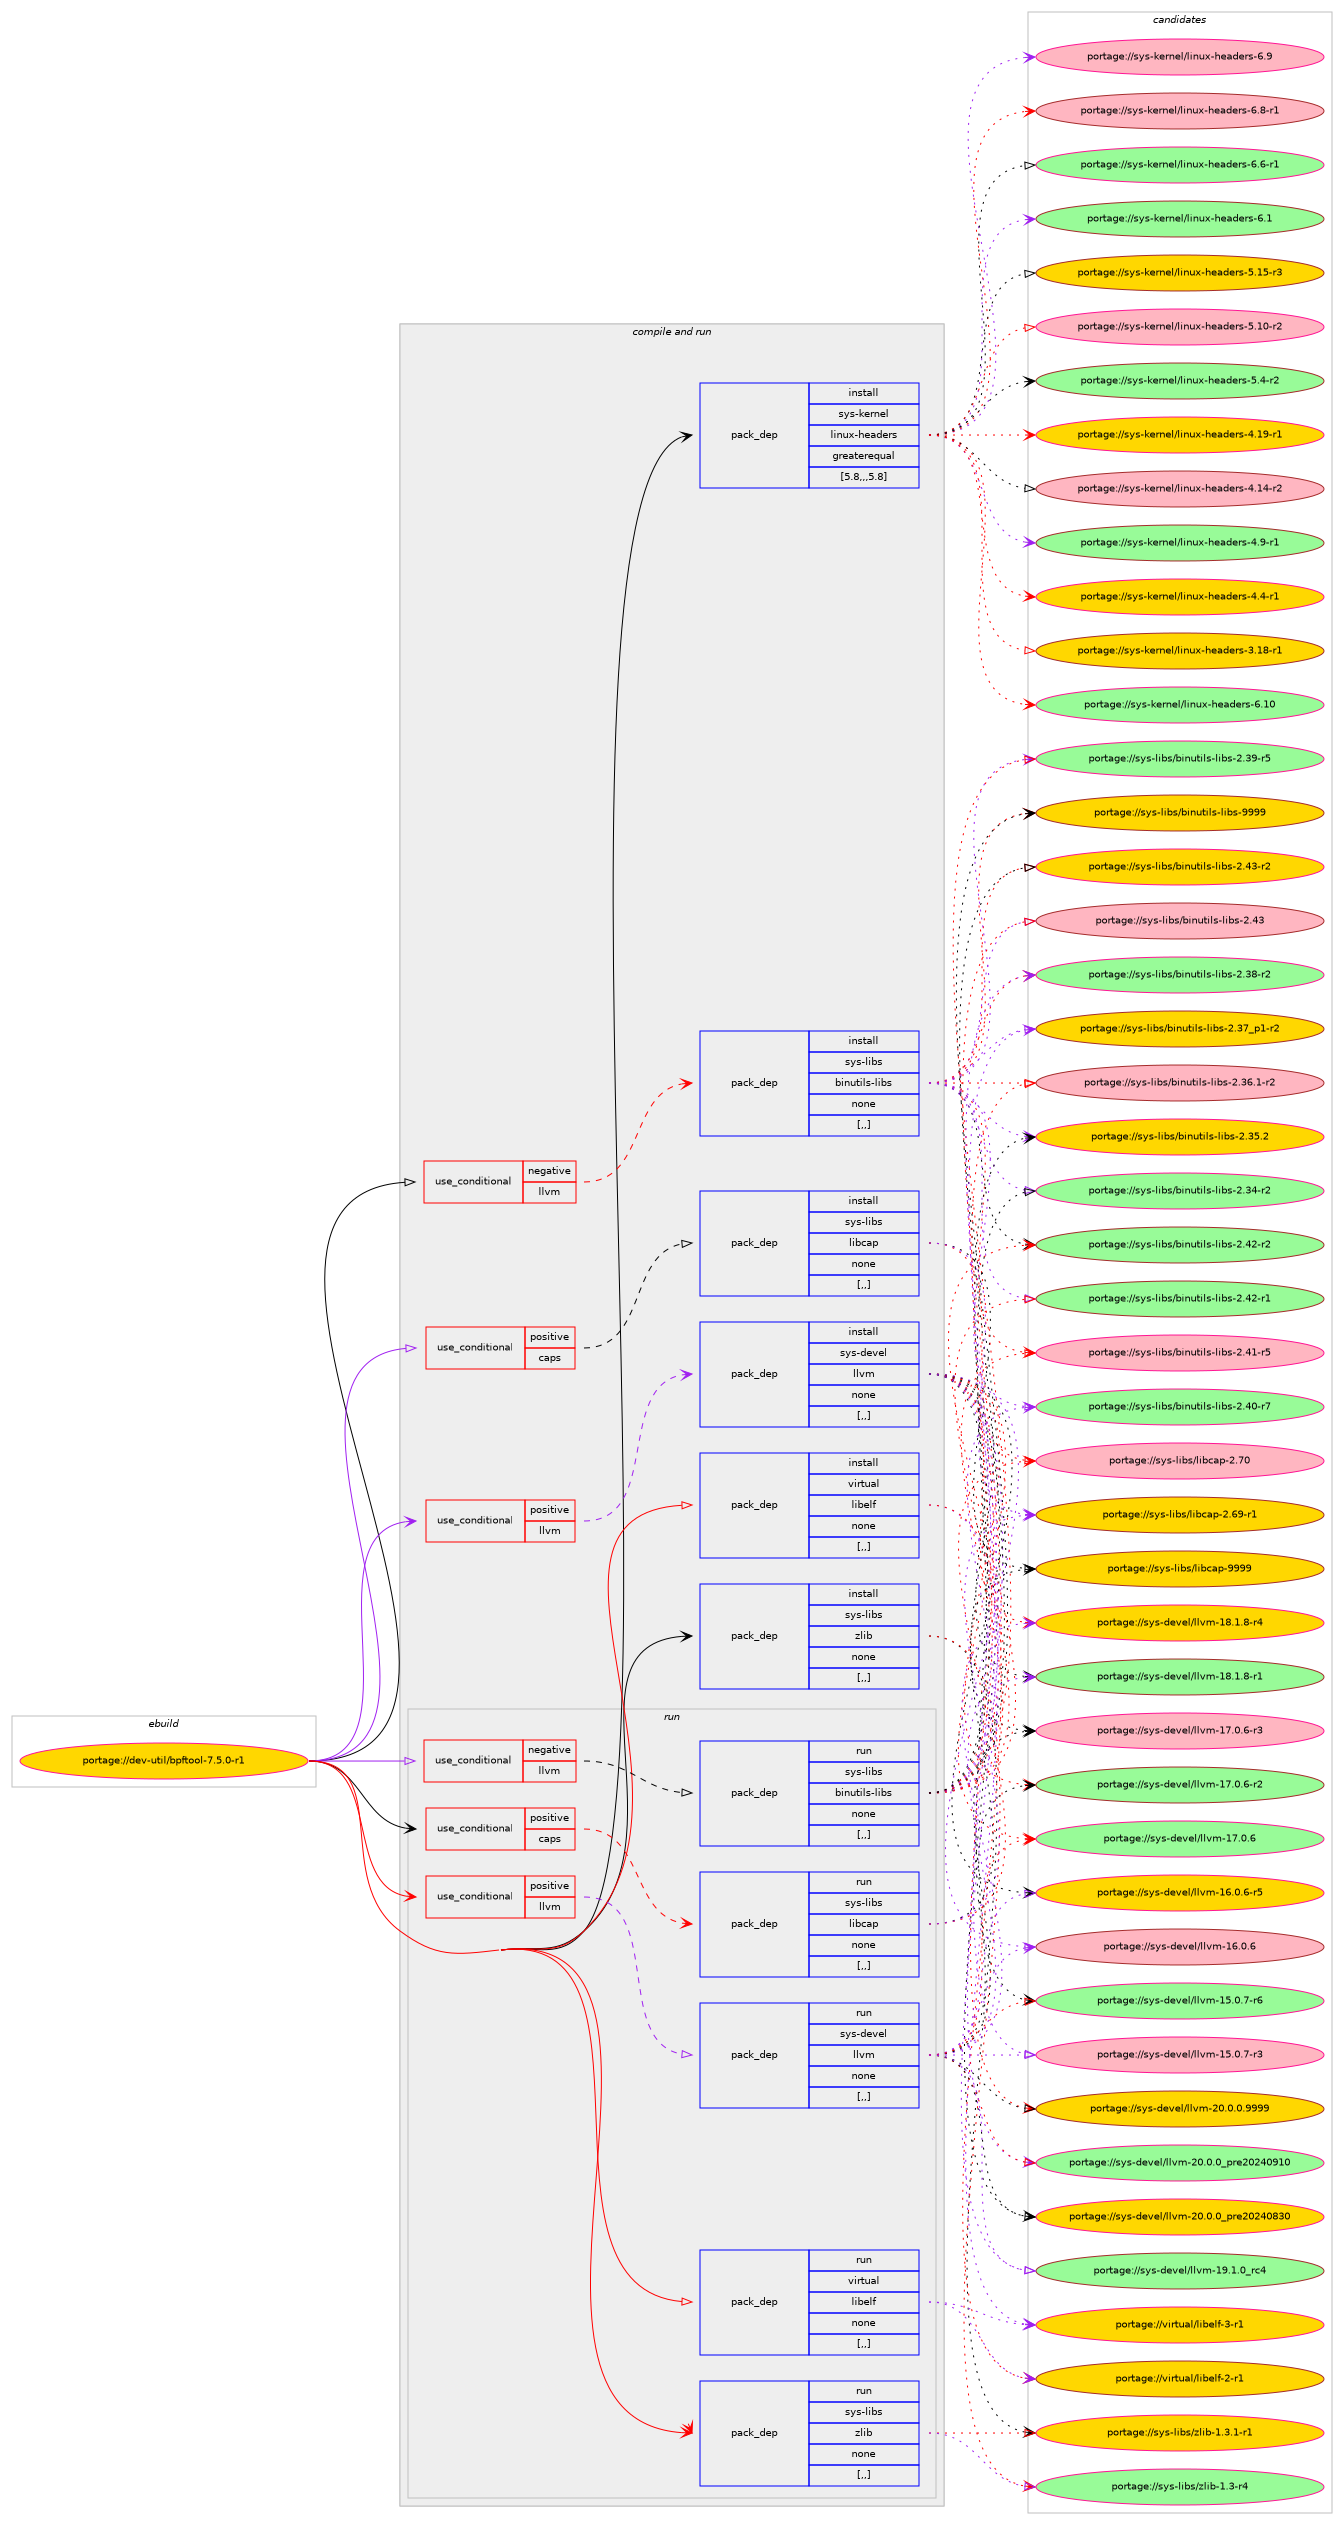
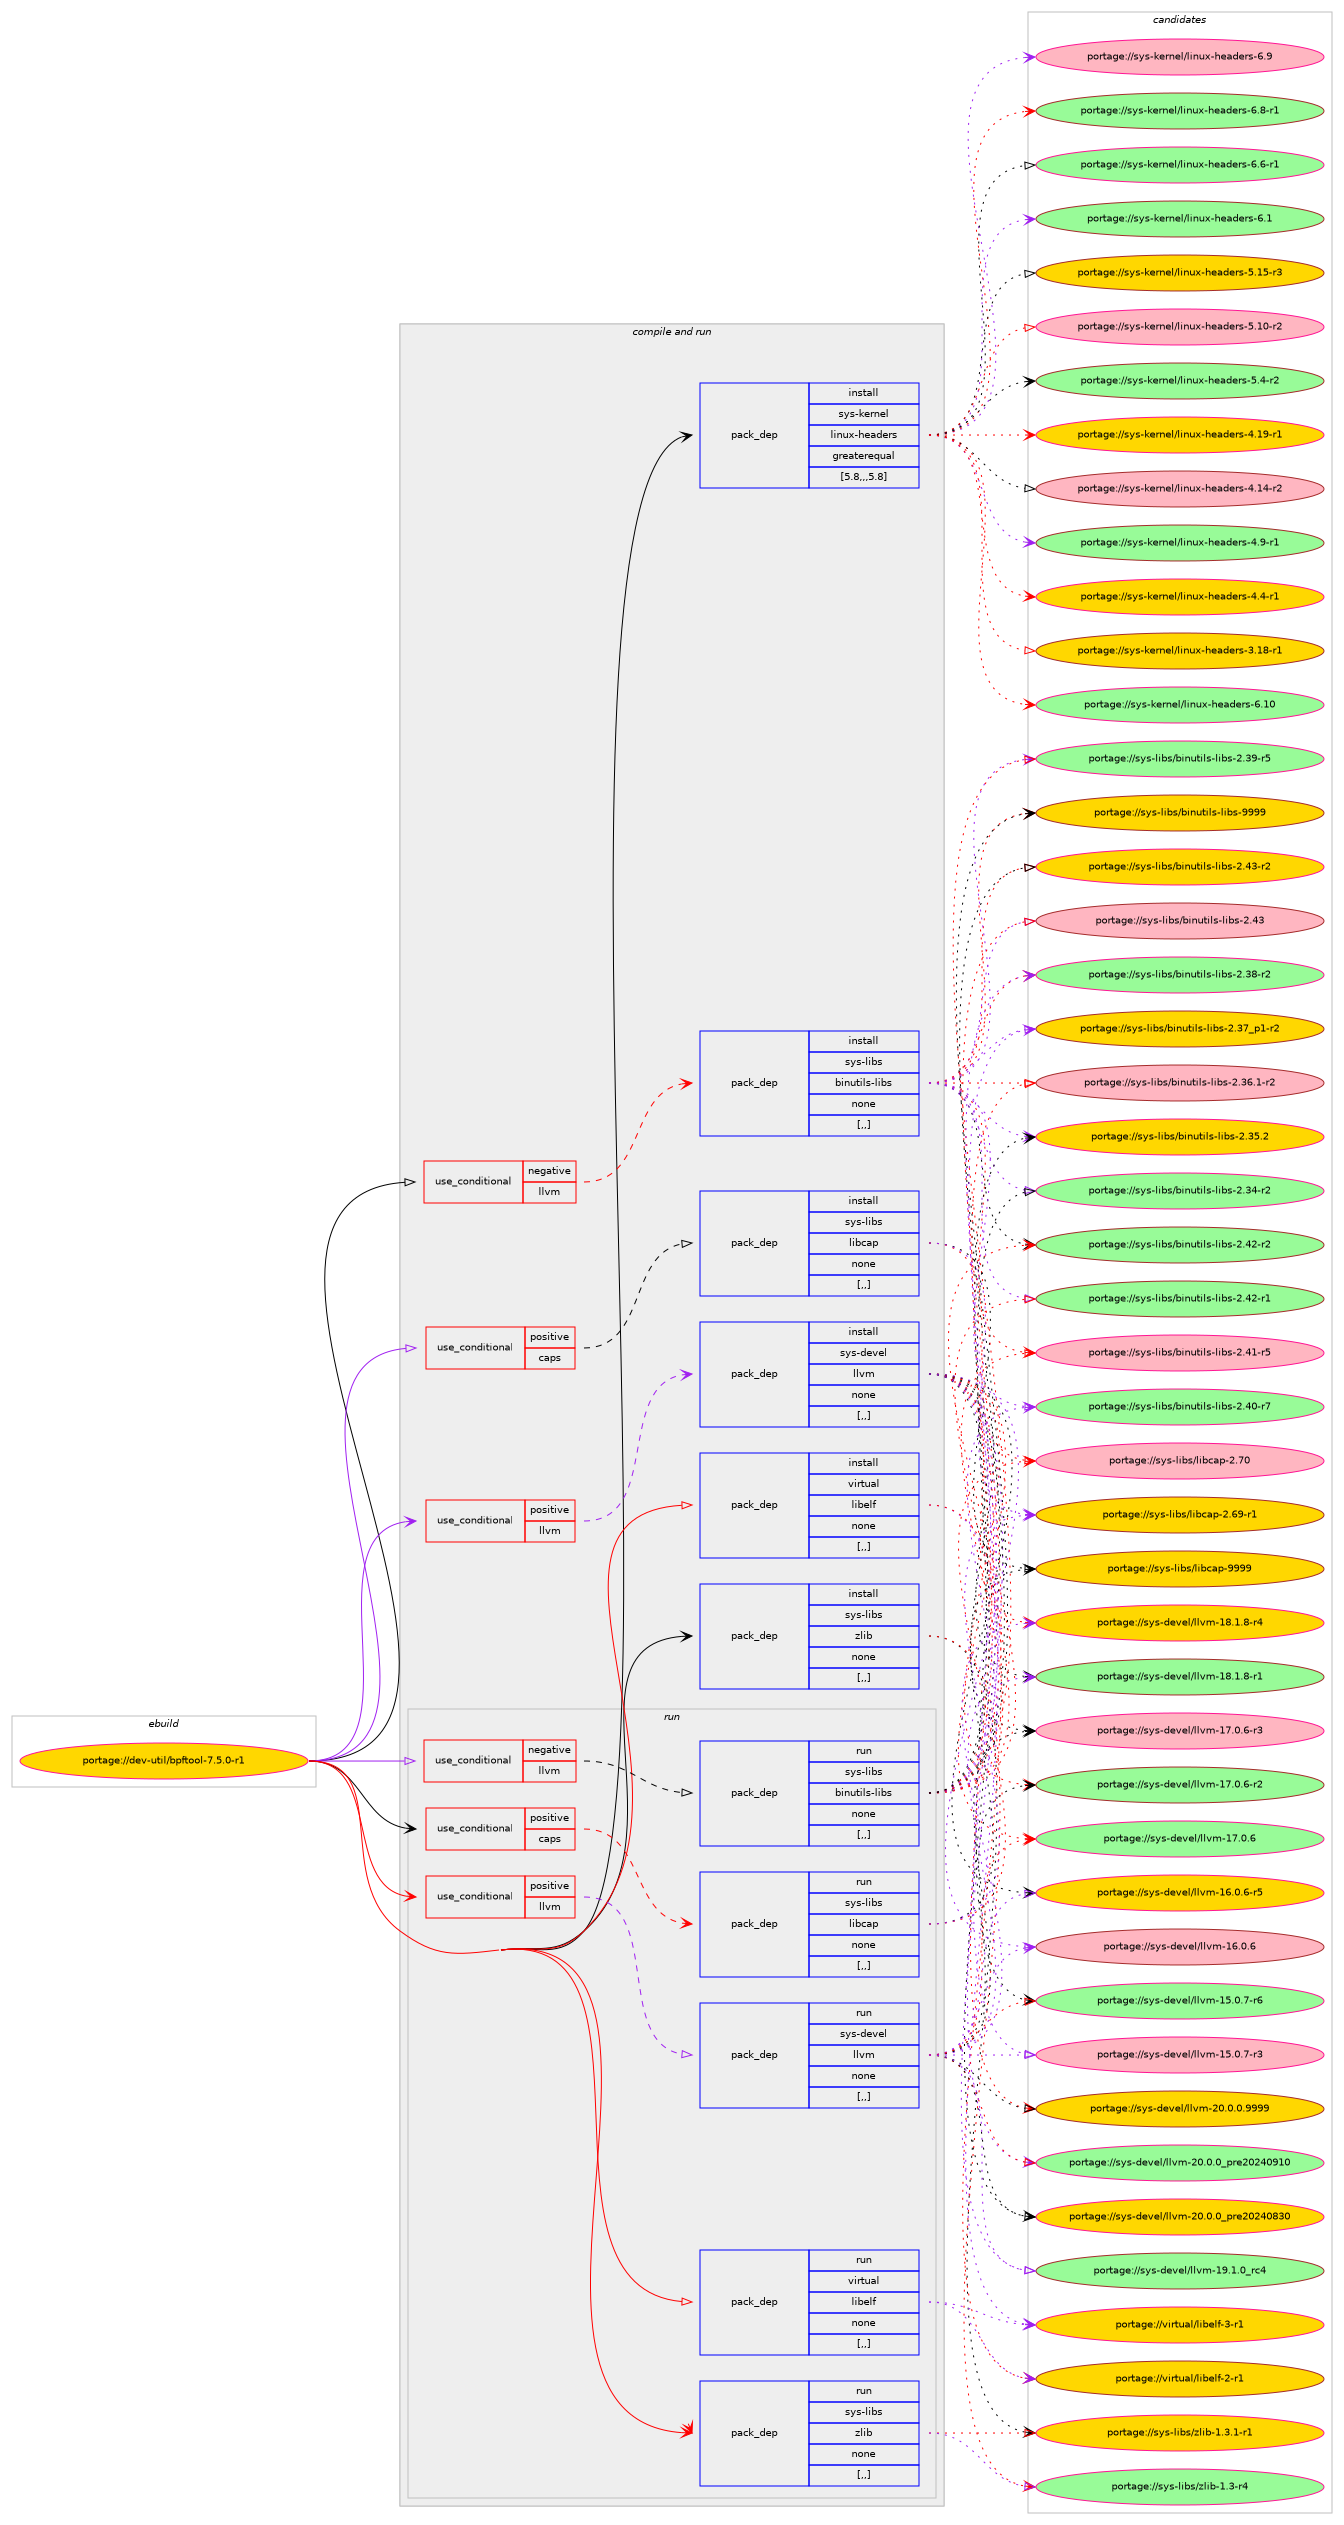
node "portage://sys-kernel/linux-headers-6.8-r1": fillcolor lightpink -> palegreen
